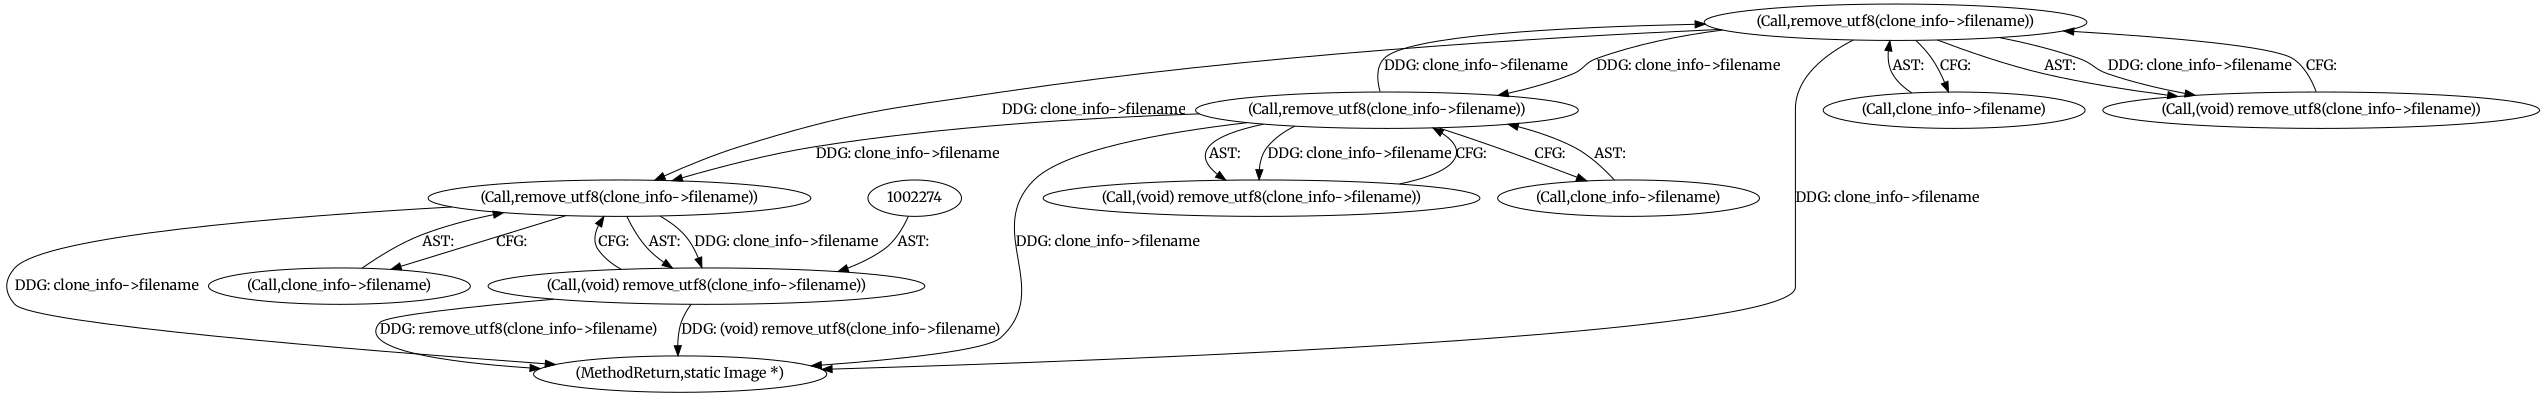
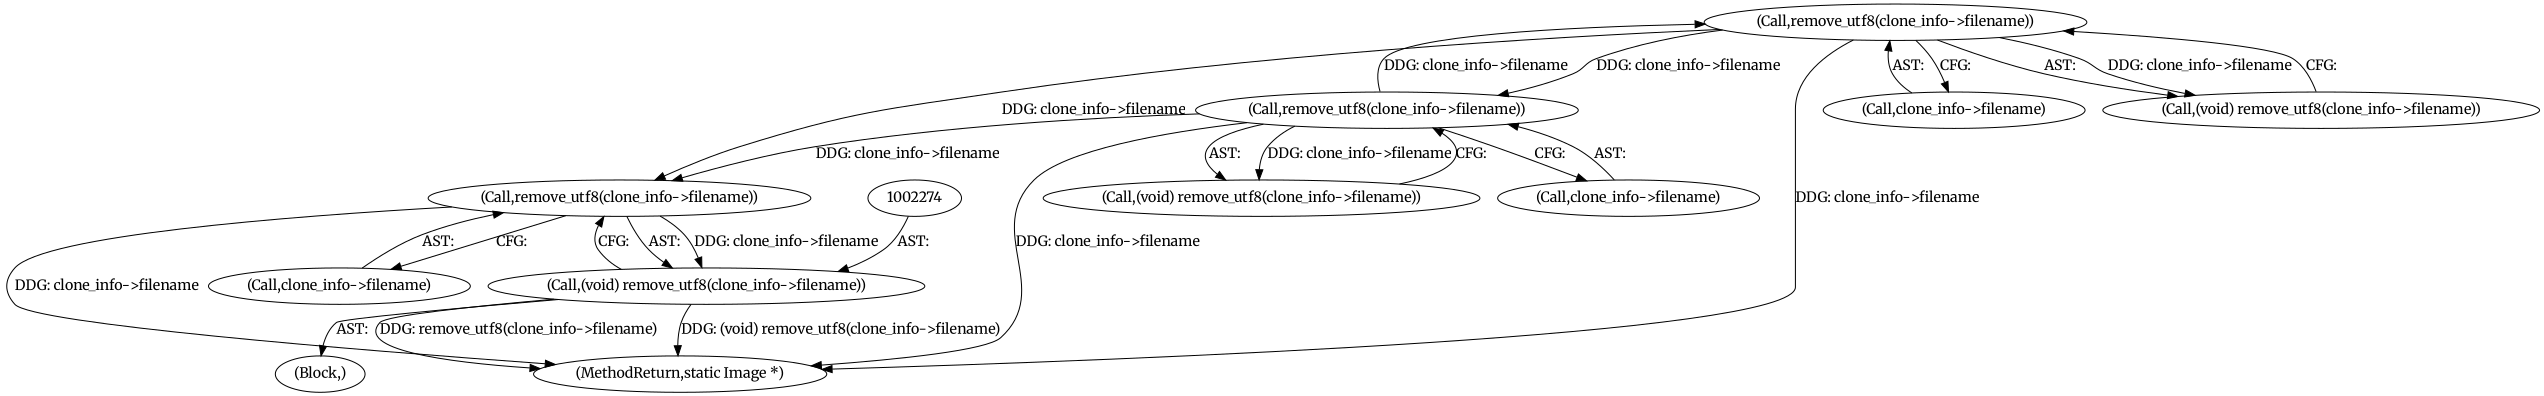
node "(Block,)": added
